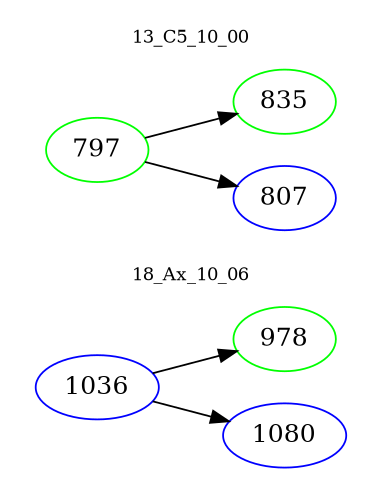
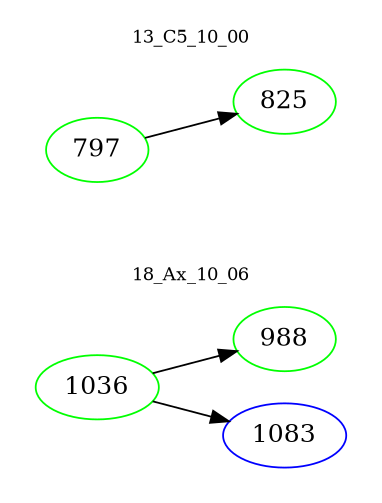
node "835": label "835" -> "825"
node "807": removed
node "978": label "978" -> "988"
node "1036": color blue -> green
node "1080": label "1080" -> "1083"
